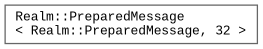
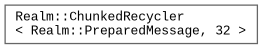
node "Realm::PreparedMessage < Realm::PreparedMessage, 32 >": label "Realm::PreparedMessage < Realm::PreparedMessage, 32 >" -> "Realm::ChunkedRecycler < Realm::PreparedMessage, 32 >"
